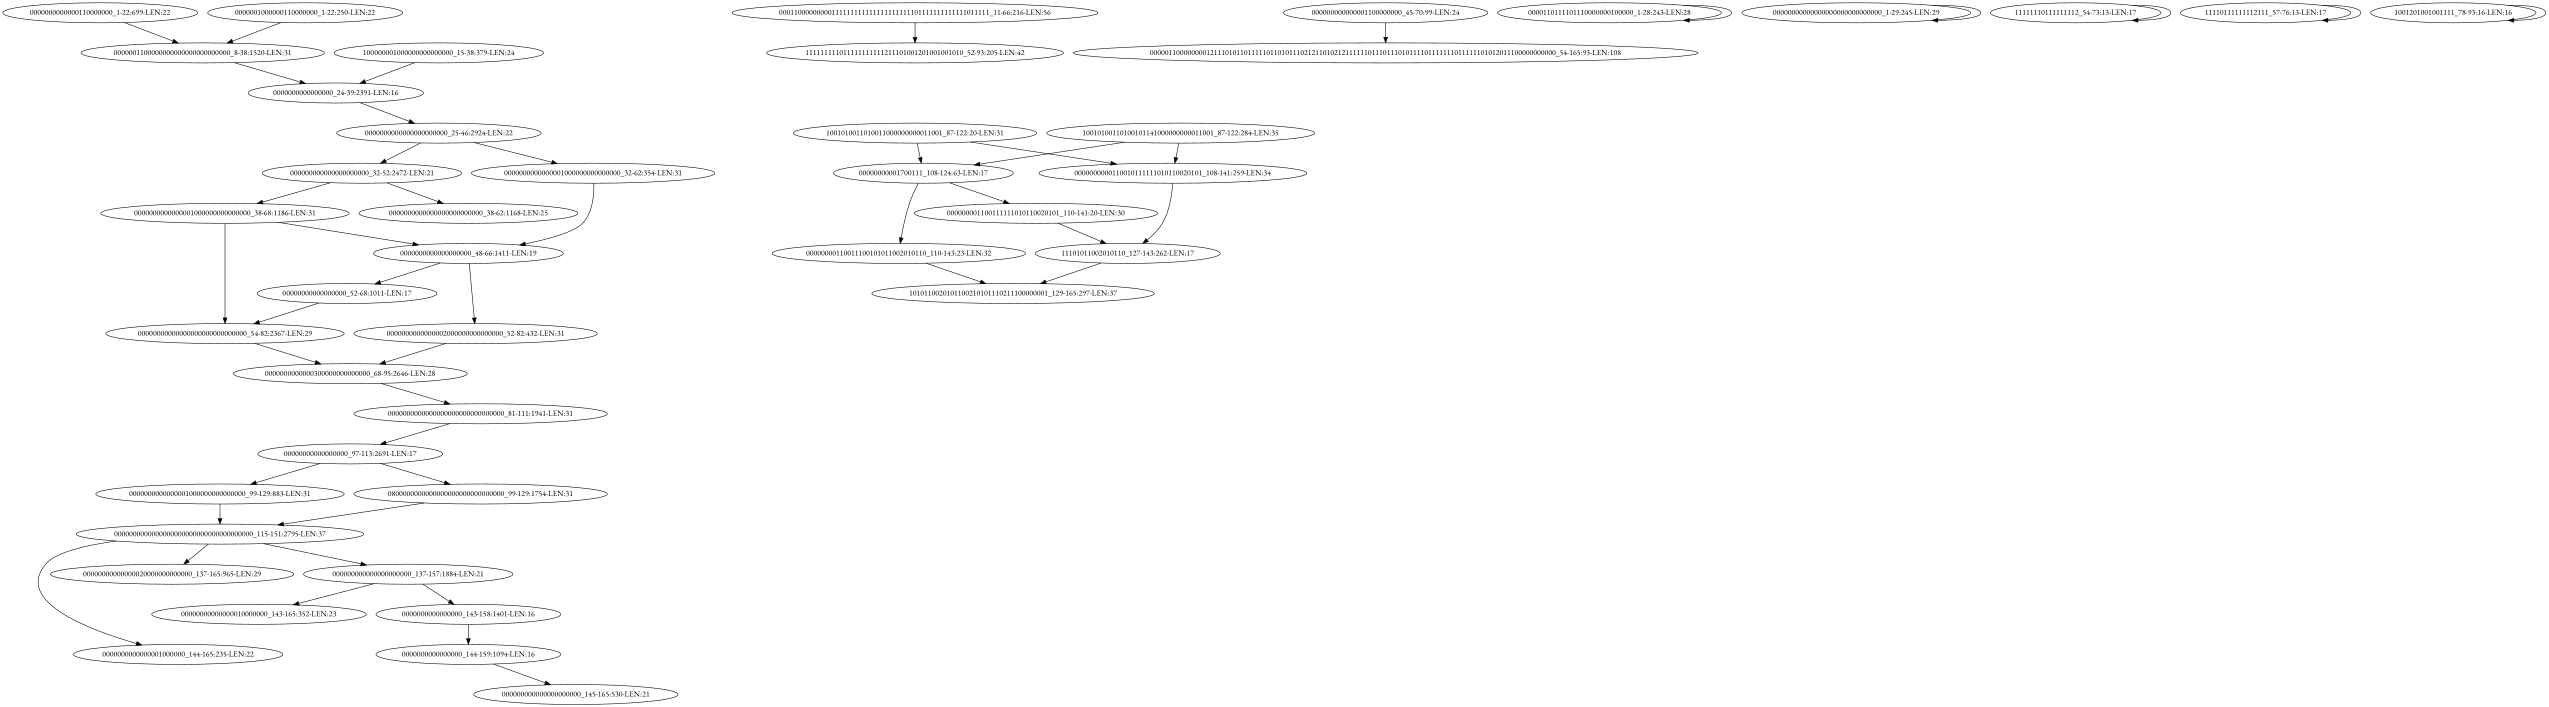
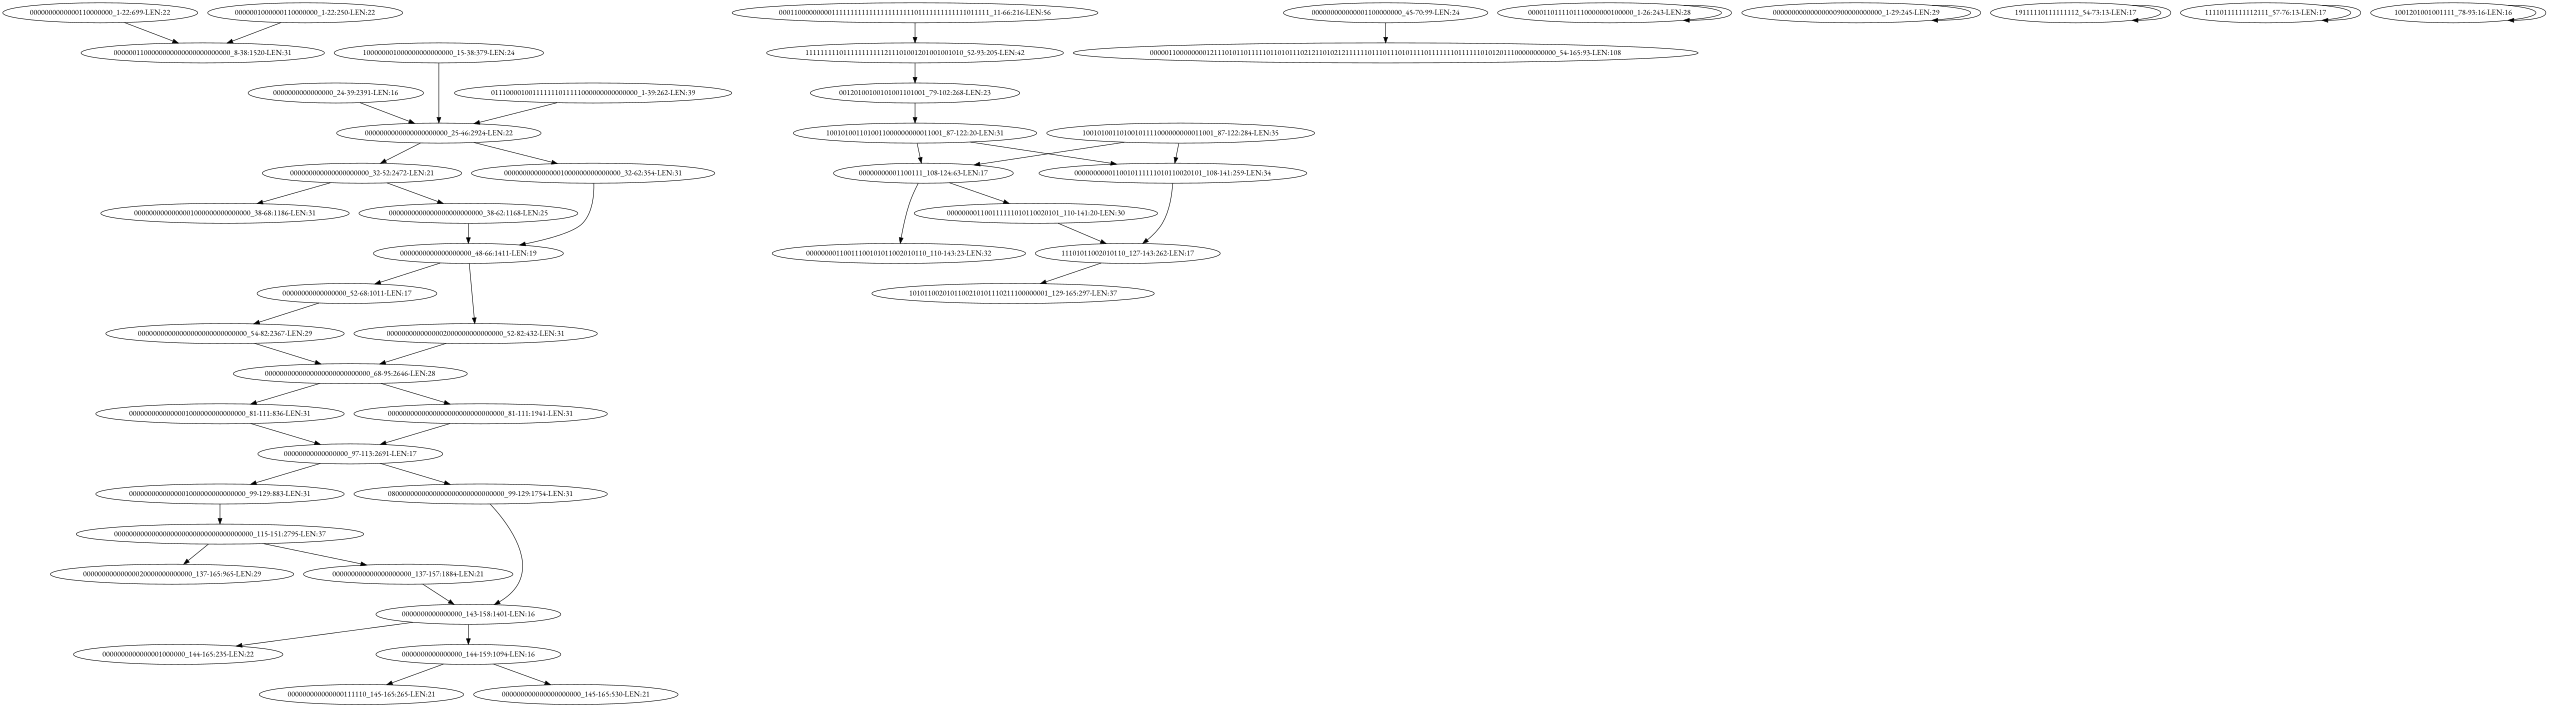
node "0000110111101110000000100000_1-28:243-LEN:28": label "0000110111101110000000100000_1-28:243-LEN:28" -> "0000110111101110000000100000_1-26:243-LEN:28"
node "00000000000000000000000000000_1-29:245-LEN:29": label "00000000000000000000000000000_1-29:245-LEN:29" -> "00000000000000000900000000000_1-29:245-LEN:29"
node "11111110111111112_54-73:13-LEN:17": label "11111110111111112_54-73:13-LEN:17" -> "19111110111111112_54-73:13-LEN:17"
edge "0000001100000000000000000000000_8-38:1520-LEN:31" -> "0000000000000000_24-39:2391-LEN:16": removed
edge "100000001000000000000000_15-38:379-LEN:24" -> "0000000000000000_24-39:2391-LEN:16": now "100000001000000000000000_15-38:379-LEN:24" -> "0000000000000000000000_25-46:2924-LEN:22"
node "011100001001111111011111000000000000000_1-39:262-LEN:39": added
node "00120100100101001101001_79-102:268-LEN:23": added
node "10010100110100101141000000000011001_87-122:284-LEN:35": label "10010100110100101141000000000011001_87-122:284-LEN:35" -> "10010100110100101111000000000011001_87-122:284-LEN:35"
node "00000000001700111_108-124:63-LEN:17": label "00000000001700111_108-124:63-LEN:17" -> "00000000001100111_108-124:63-LEN:17"
edge "0000000000000001000000000000000_38-68:1186-LEN:31" -> "0000000000000000000_48-66:1411-LEN:19": now "0000000000000000000000000_38-62:1168-LEN:25" -> "0000000000000000000_48-66:1411-LEN:19"
edge "0000000000000001000000000000000_38-68:1186-LEN:31" -> "00000000000000000000000000000_54-82:2367-LEN:29": removed
edge "00000000110011100101011002010110_110-143:23-LEN:32" -> "1010110020101100210101110211100000001_129-165:297-LEN:37": removed
node "0000000000000300000000000000_68-95:2646-LEN:28": label "0000000000000300000000000000_68-95:2646-LEN:28" -> "0000000000000000000000000000_68-95:2646-LEN:28"
node "0000000000000001000000000000000_81-111:836-LEN:31": added
edge "0800000000000000000000000000000_99-129:1754-LEN:31" -> "0000000000000000000000000000000000000_115-151:2795-LEN:37": now "0800000000000000000000000000000_99-129:1754-LEN:31" -> "0000000000000000_143-158:1401-LEN:16"
edge "0000000000000000000000000000000000000_115-151:2795-LEN:37" -> "0000000000000001000000_144-165:235-LEN:22": now "0000000000000000_143-158:1401-LEN:16" -> "0000000000000001000000_144-165:235-LEN:22"
node "00000000000000010000000_143-165:352-LEN:23": removed
node "000000000000000111110_145-165:265-LEN:21": added
